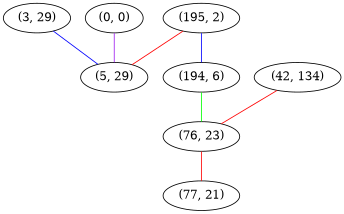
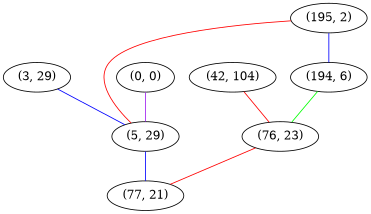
node "(42, 134)": label "(42, 134)" -> "(42, 104)"
edge "(5, 29)" -- "(77, 21)": added
